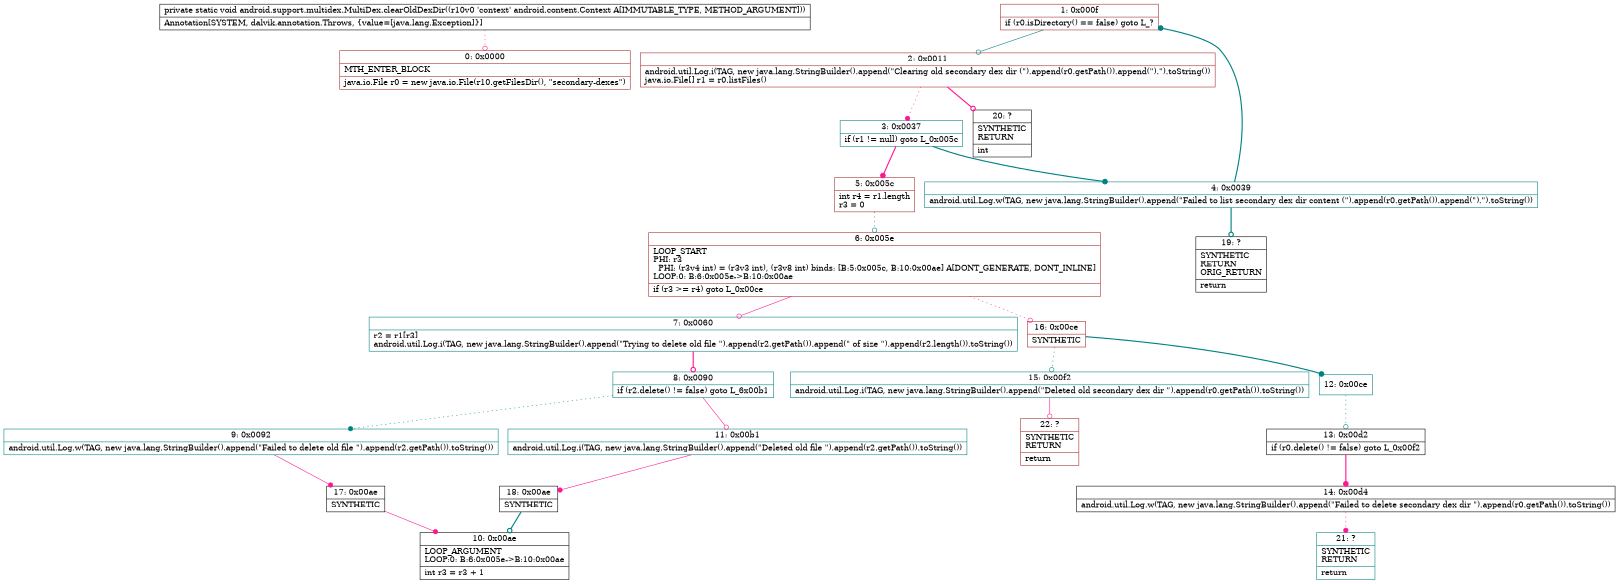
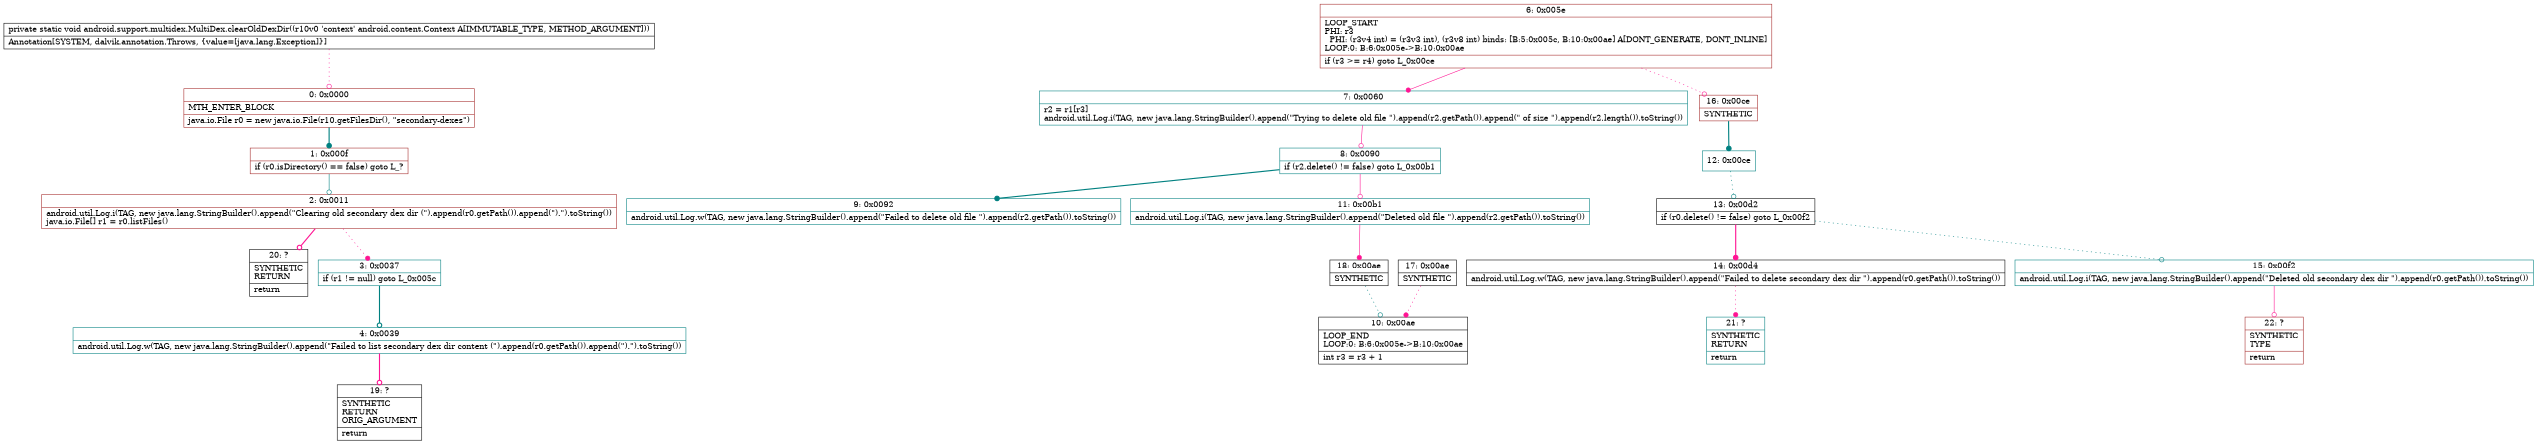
edge "4: 0x0039" -> "1: 0x000f": now "0: 0x0000" -> "1: 0x000f"
node "20: ?": text "int" -> "return"
edge "3: 0x0037" -> "4: 0x0039": arrowhead dot -> odot
node "5: 0x005c": removed
edge "4: 0x0039" -> "19: ?": color teal -> deeppink
node "19: ?": text "ORIG_RETURN" -> "ORIG_ARGUMENT"
edge "6: 0x005e" -> "7: 0x0060": arrowhead odot -> dot
edge "16: 0x00ce" -> "15: 0x00f2": now "13: 0x00d2" -> "15: 0x00f2"
edge "7: 0x0060" -> "8: 0x0090": style bold -> solid
node "8: 0x0090": text "if (r2.delete() != false) goto L_6x00b1" -> "if (r2.delete() != false) goto L_0x00b1"
edge "8: 0x0090" -> "9: 0x0092": style dotted -> bold
node "22: ?": text "RETURN" -> "TYPE"
edge "9: 0x0092" -> "17: 0x00ae": removed
edge "18: 0x00ae" -> "10: 0x00ae": style bold -> dotted
edge "17: 0x00ae" -> "10: 0x00ae": style solid -> dotted
node "10: 0x00ae": text "LOOP_ARGUMENT" -> "LOOP_END"
